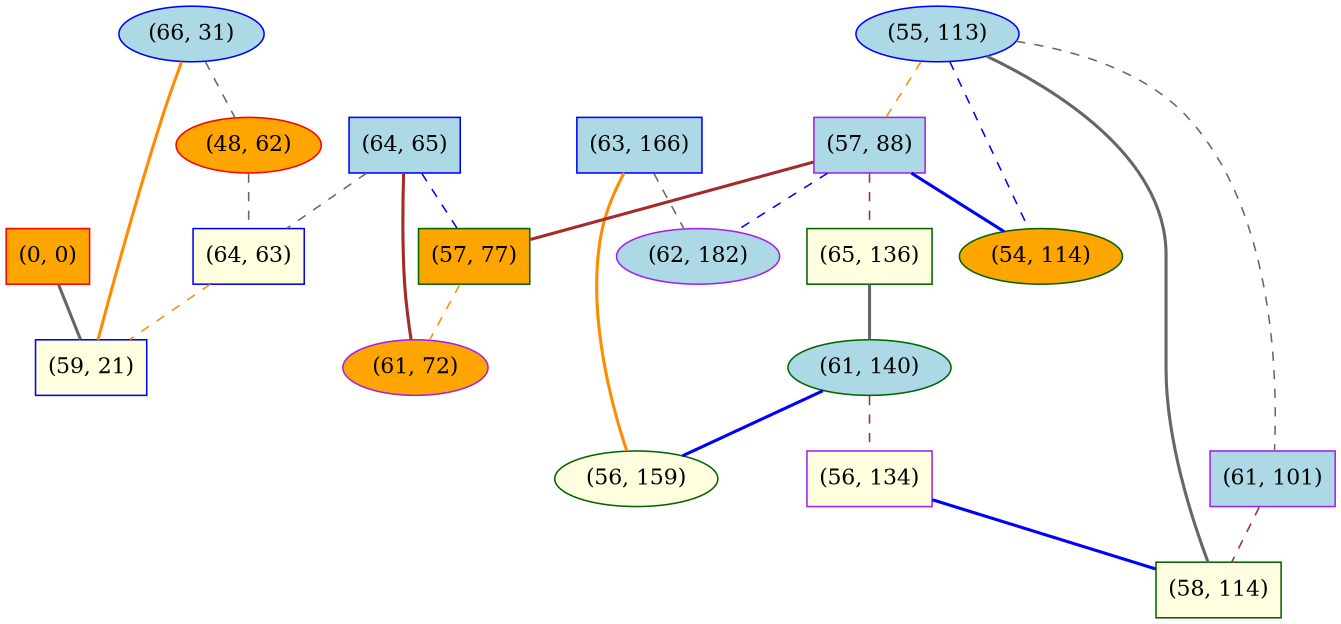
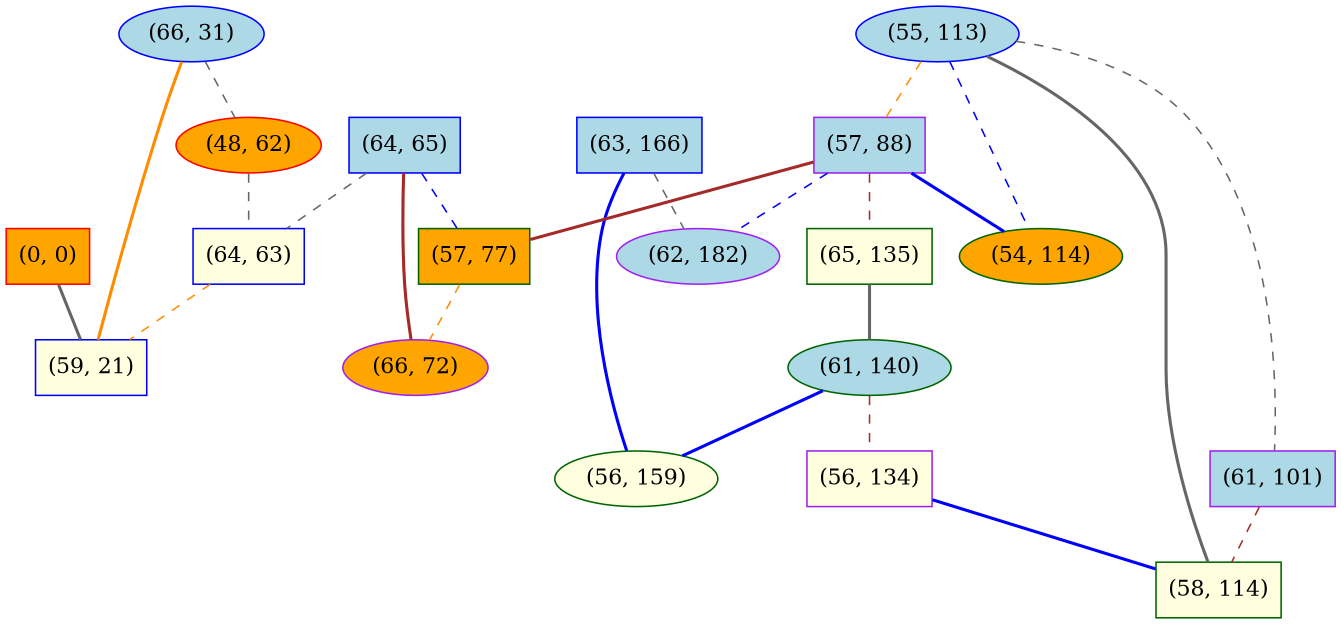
node "(65, 136)": label "(65, 136)" -> "(65, 135)"
edge "(63, 166)" -- "(56, 159)": color darkorange -> blue
node "(61, 72)": label "(61, 72)" -> "(66, 72)"
